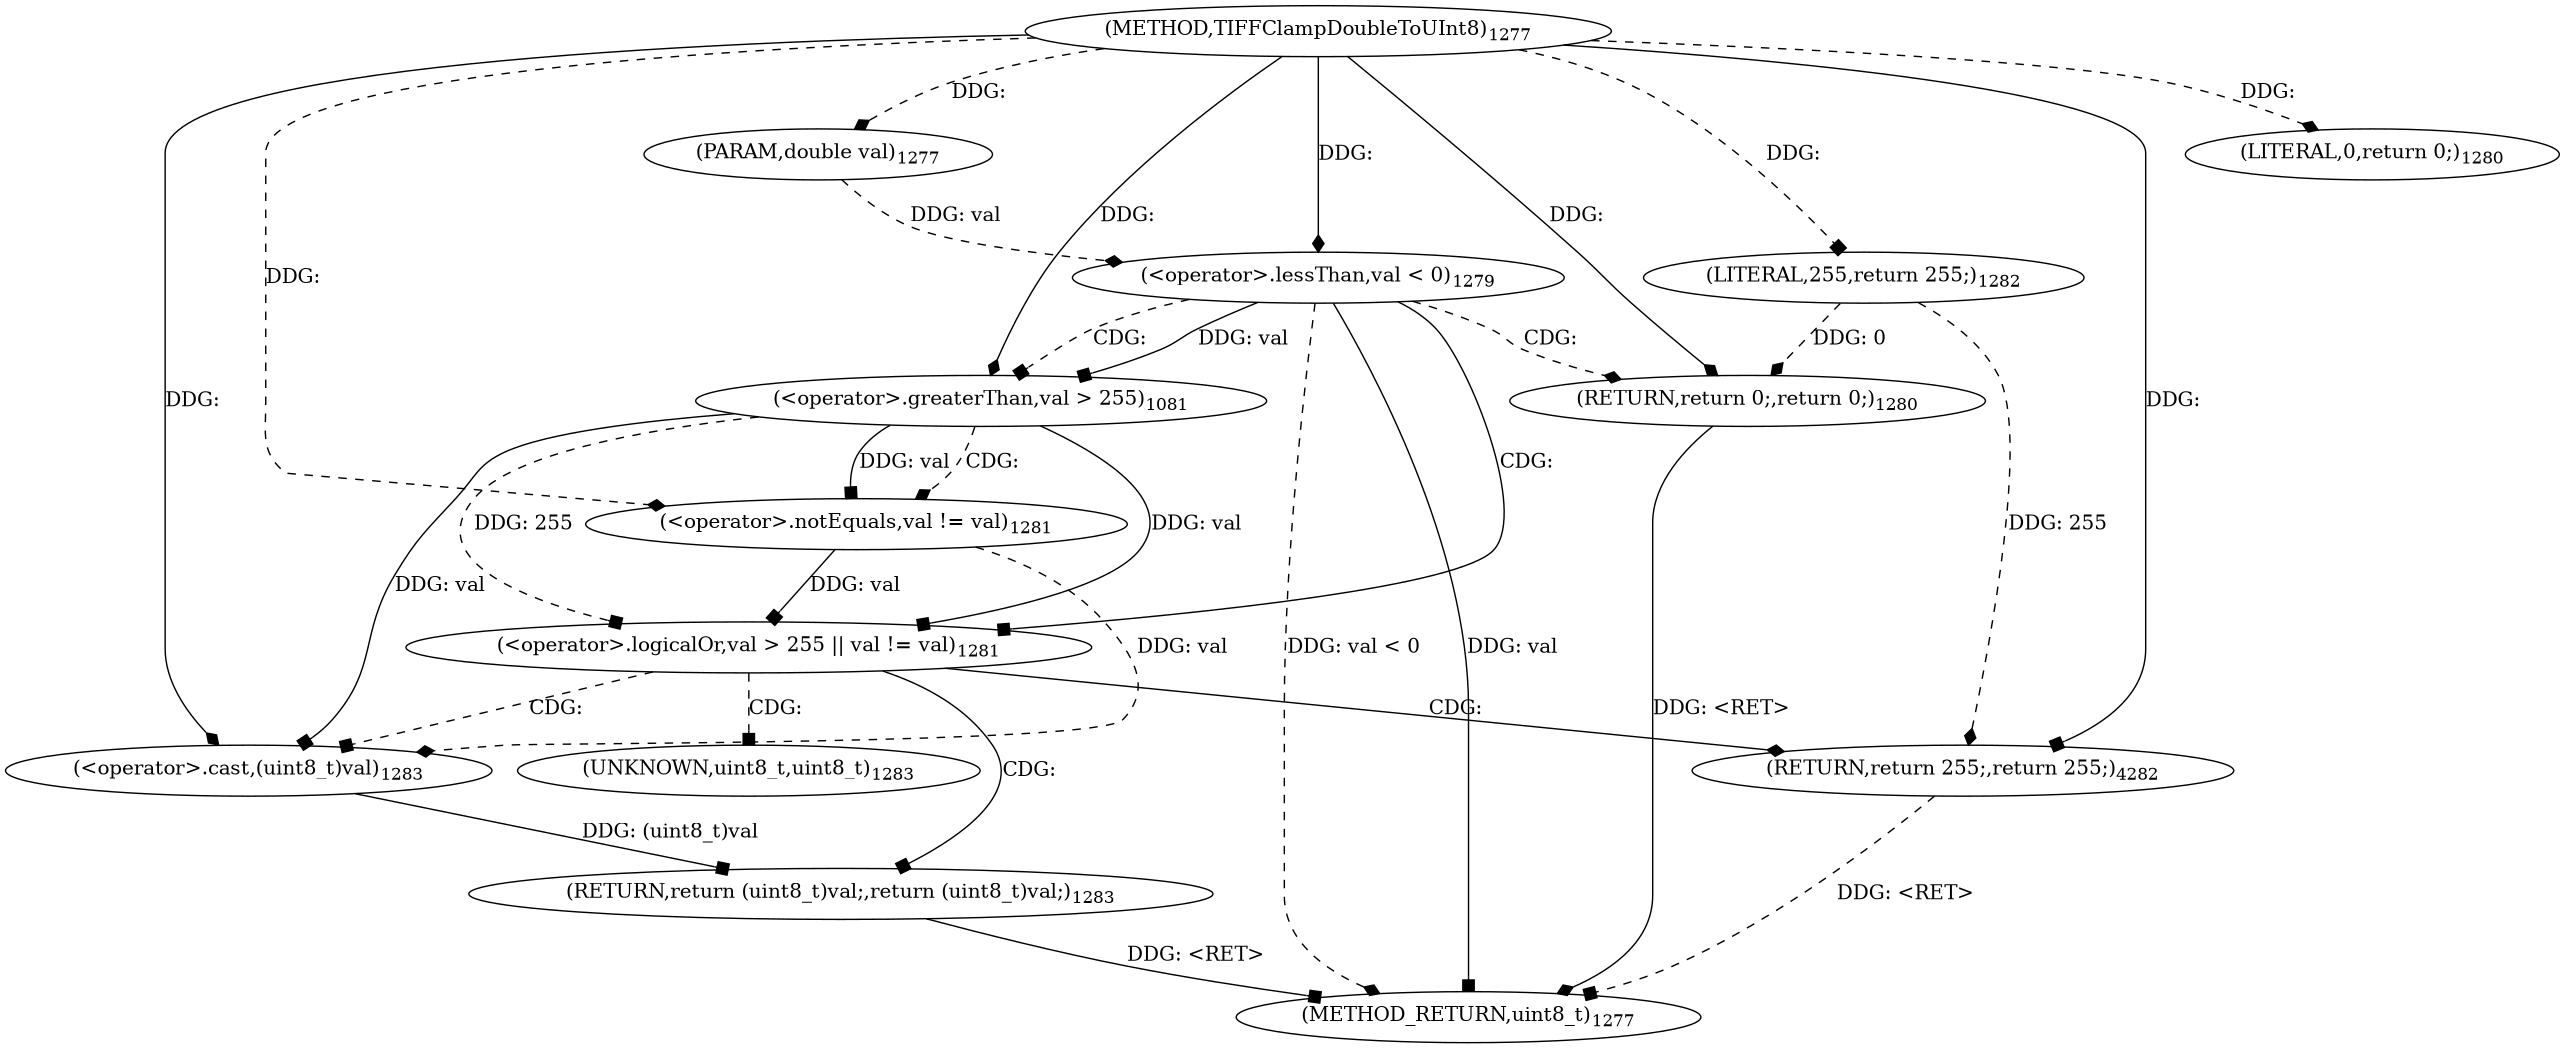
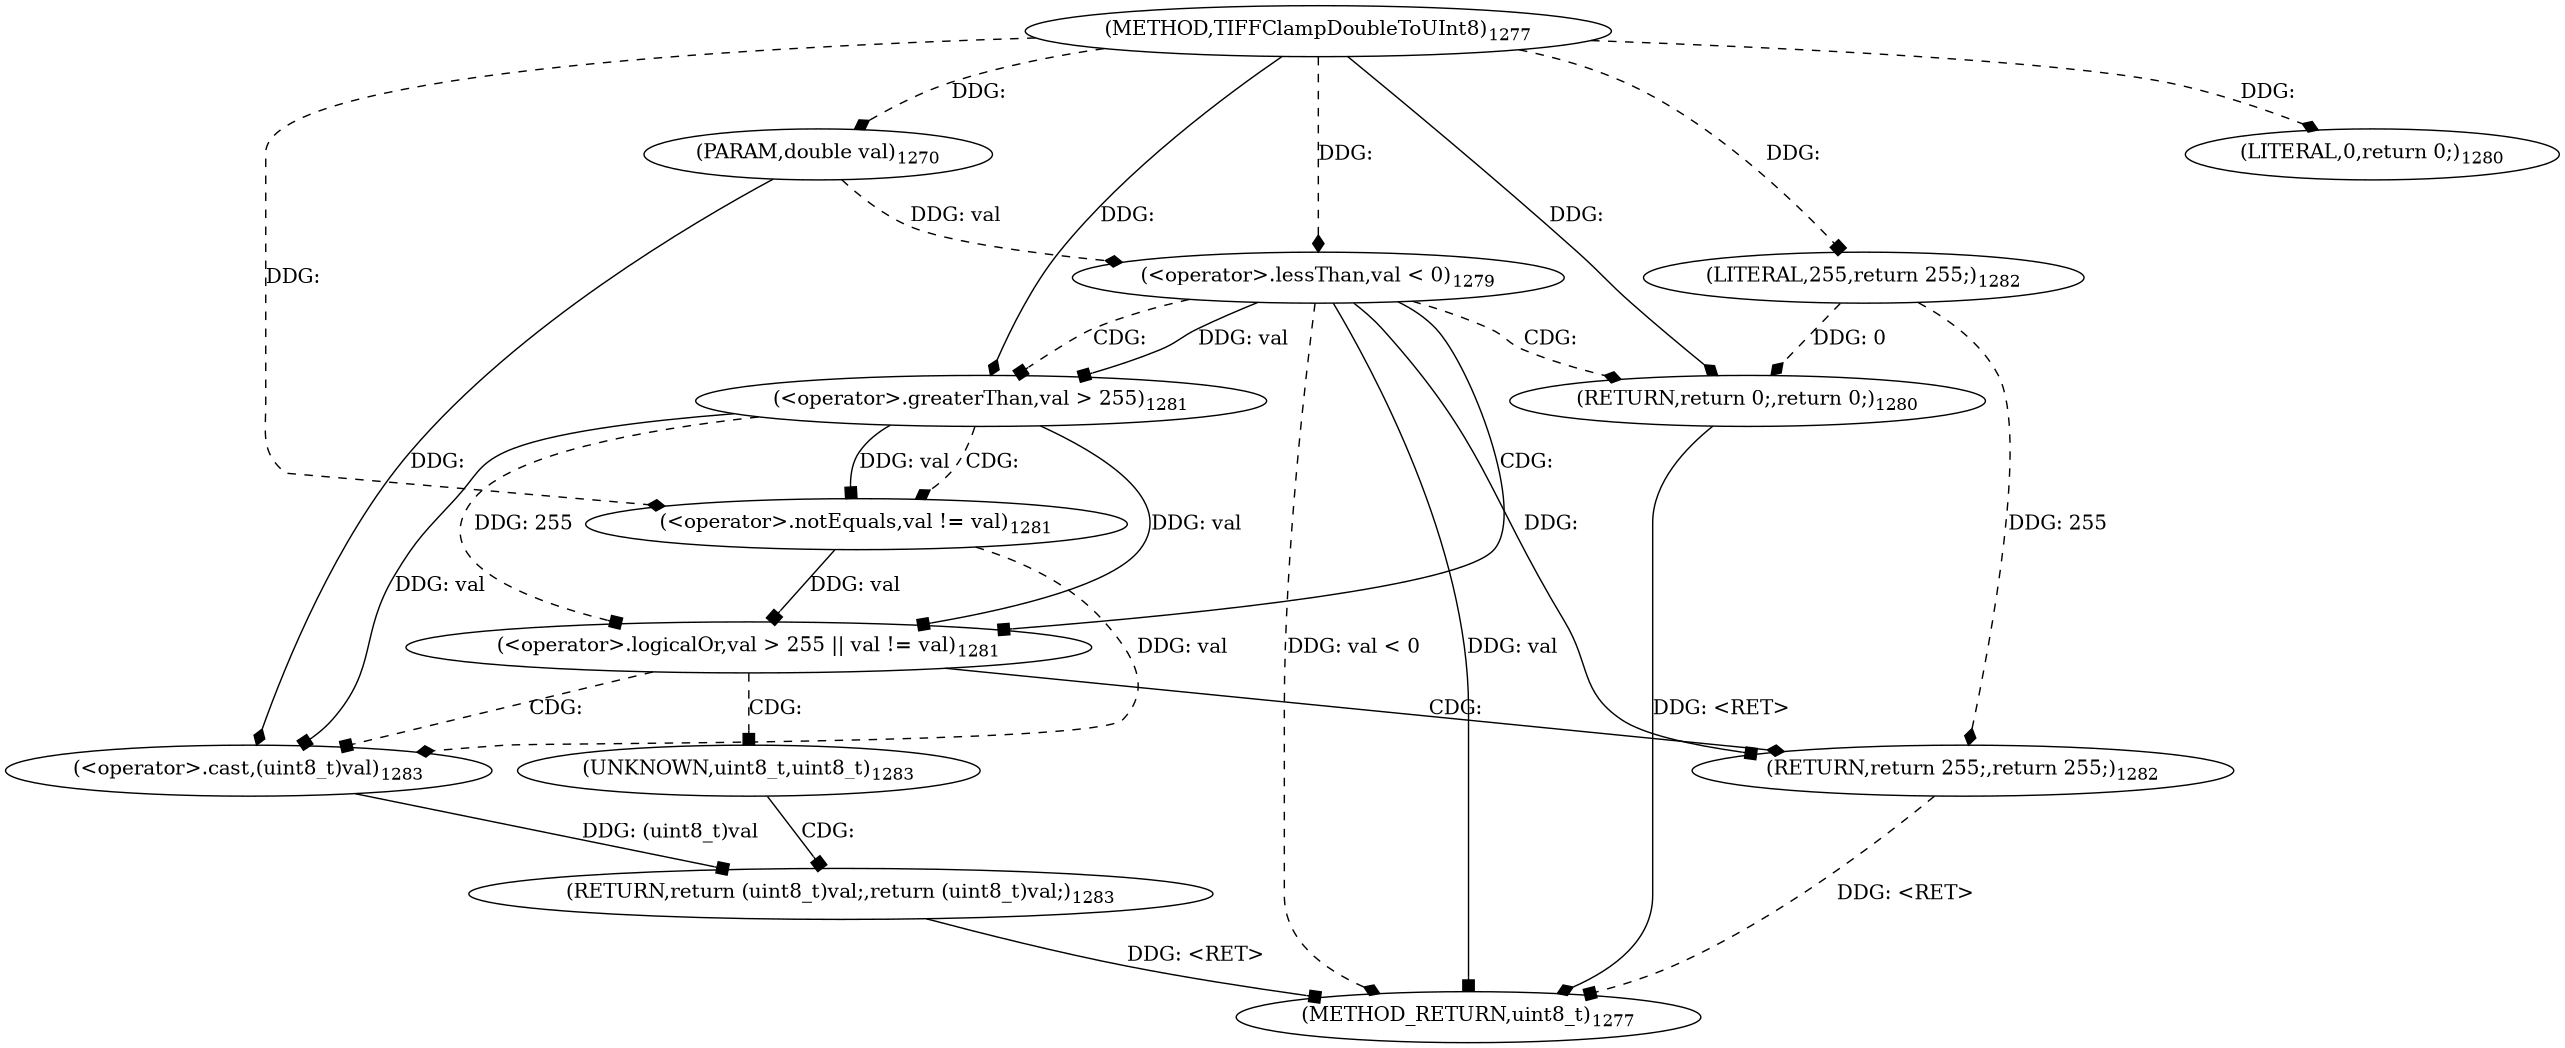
edge "(METHOD,TIFFClampDoubleToUInt8)" -> "(<operator>.cast,(uint8_t)val)": now "(PARAM,double val)" -> "(<operator>.cast,(uint8_t)val)"
edge "(METHOD,TIFFClampDoubleToUInt8)" -> "(<operator>.lessThan,val < 0)": style solid -> dashed
node "(PARAM,double val)": text "1277" -> "1270"
edge "(METHOD,TIFFClampDoubleToUInt8)" -> "(RETURN,return 255;,return 255;)": now "(<operator>.lessThan,val < 0)" -> "(RETURN,return 255;,return 255;)"
node "(<operator>.greaterThan,val > 255)": text "1081" -> "1281"
edge "(<operator>.logicalOr,val > 255 || val != val)" -> "(RETURN,return (uint8_t)val;,return (uint8_t)val;)": now "(UNKNOWN,uint8_t,uint8_t)" -> "(RETURN,return (uint8_t)val;,return (uint8_t)val;)"
node "(RETURN,return 255;,return 255;)": text "4282" -> "1282"
